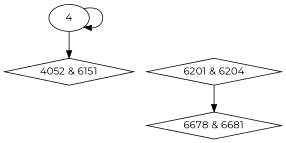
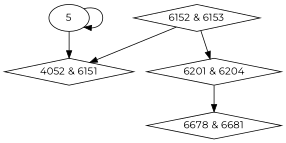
node "4": label "4" -> "5"
node "6152 & 6153": added
